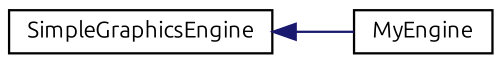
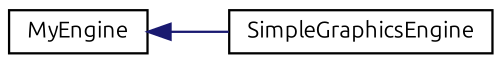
edge "MyEngine" -> "SimpleGraphicsEngine": reversed
